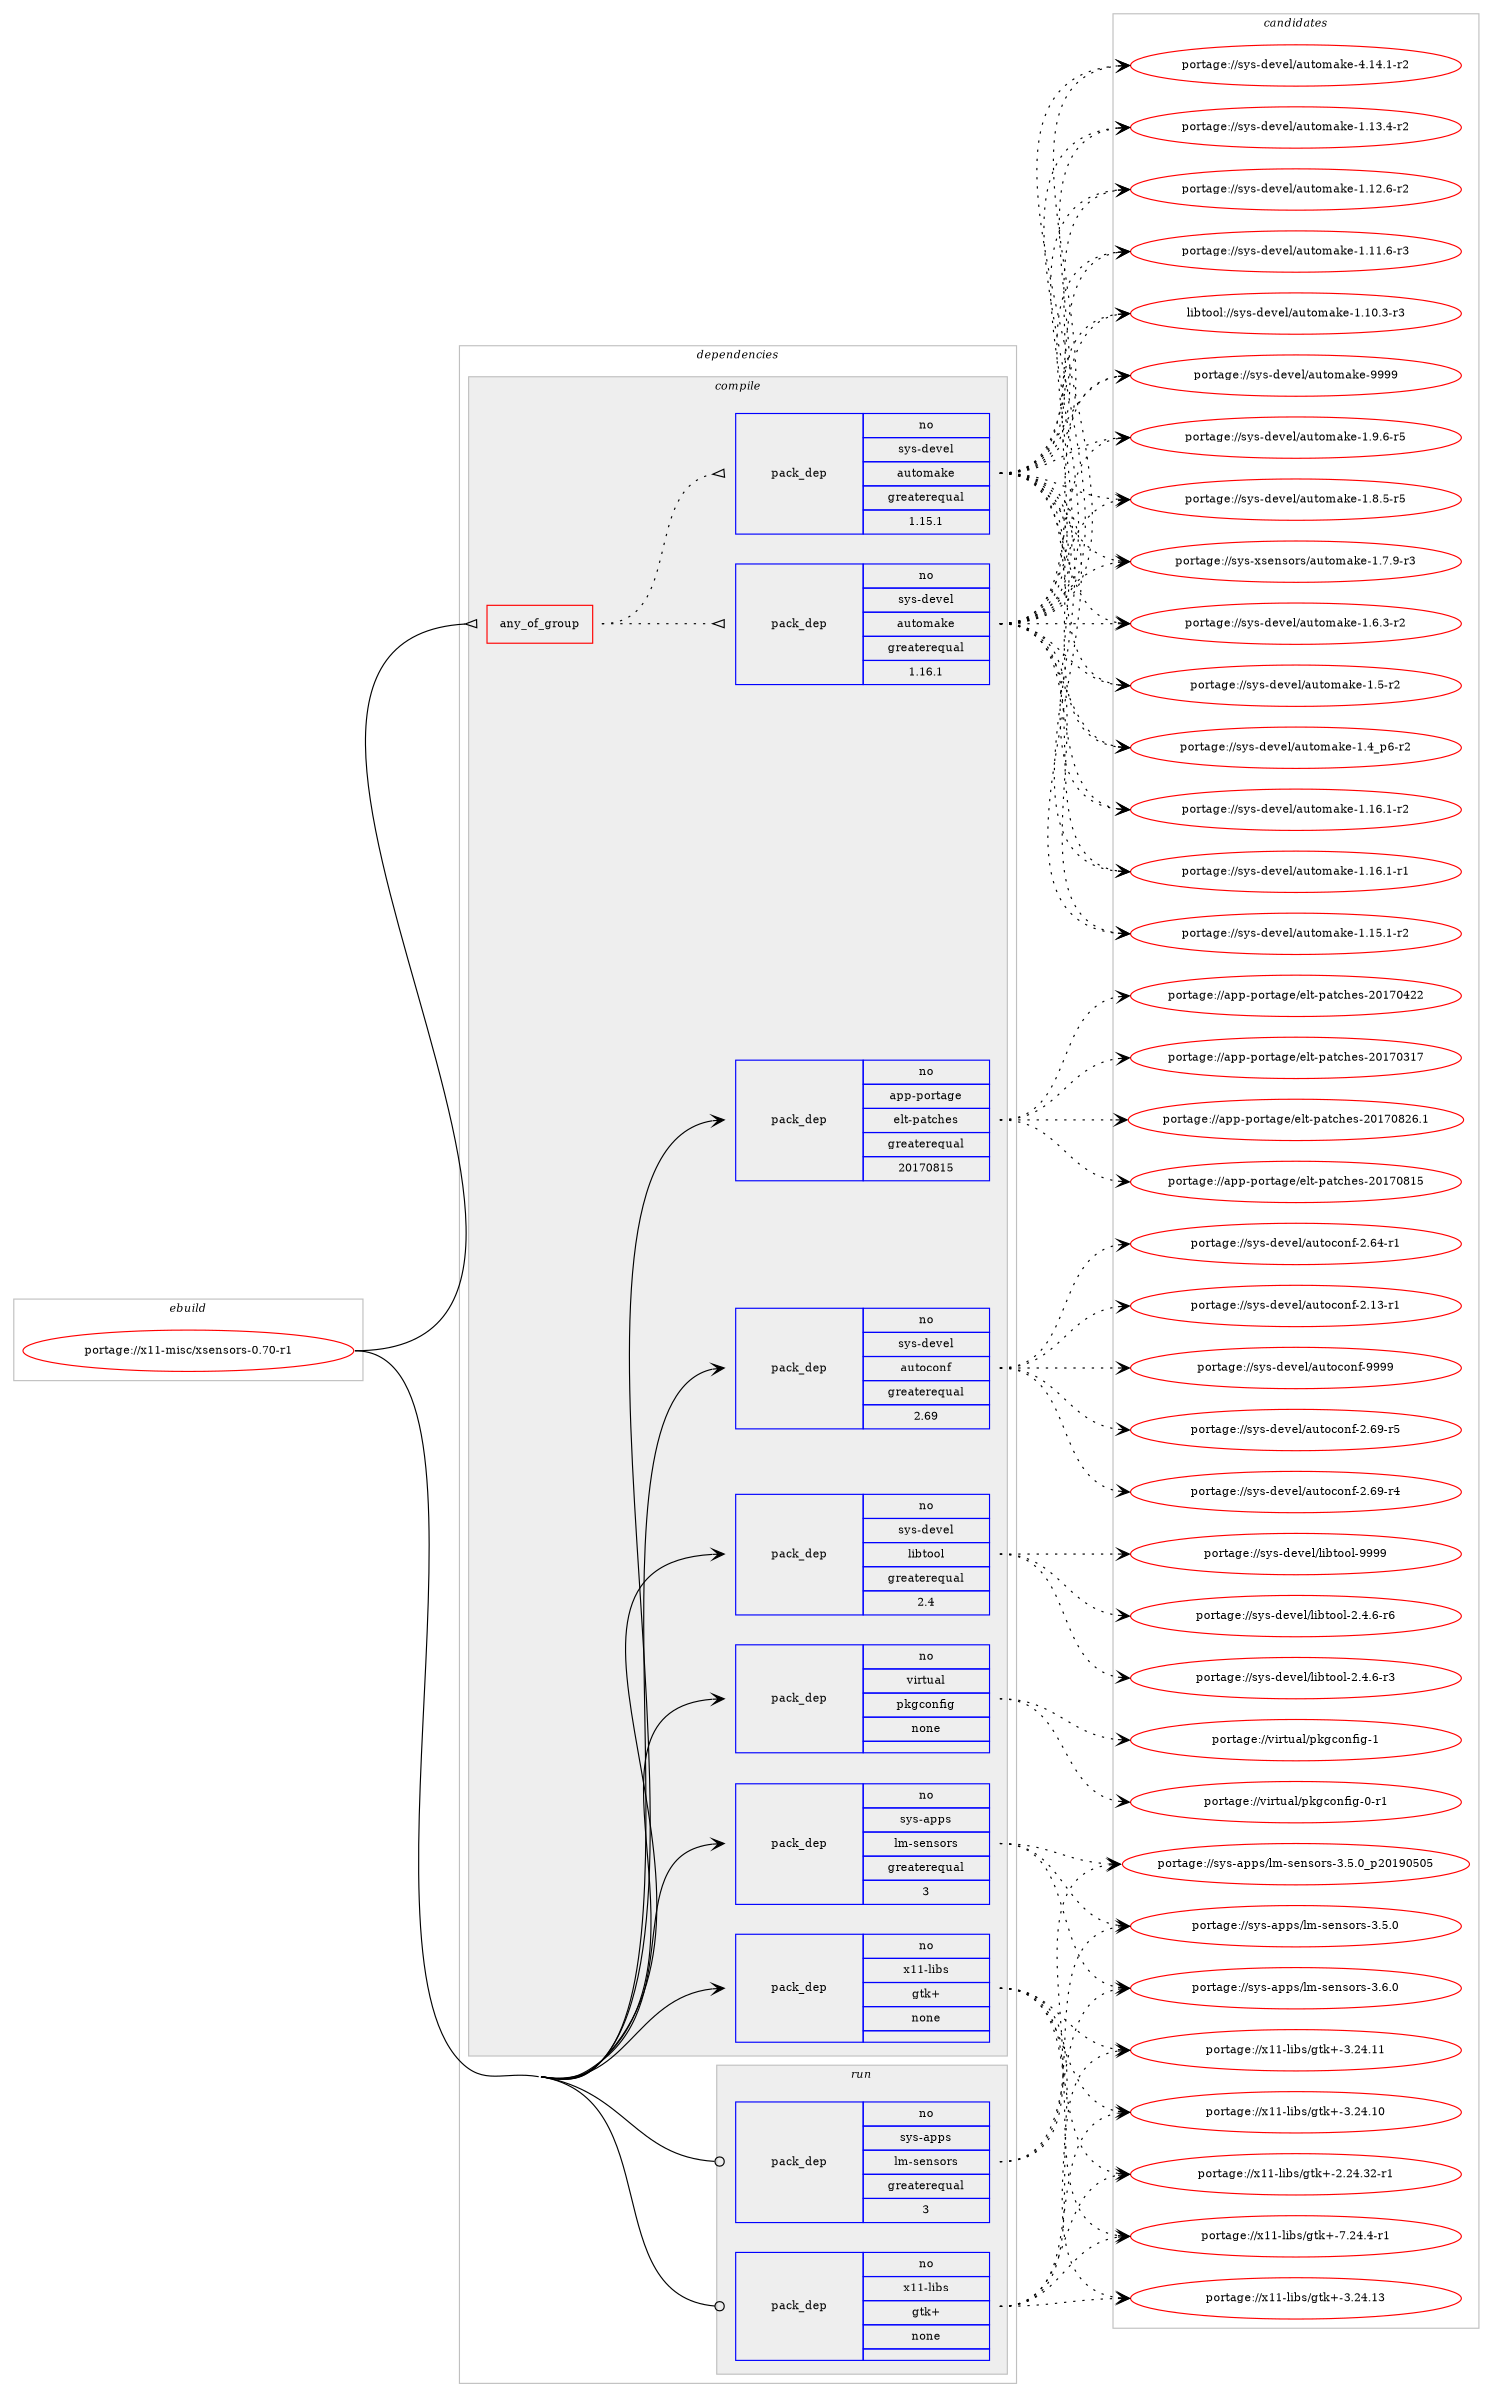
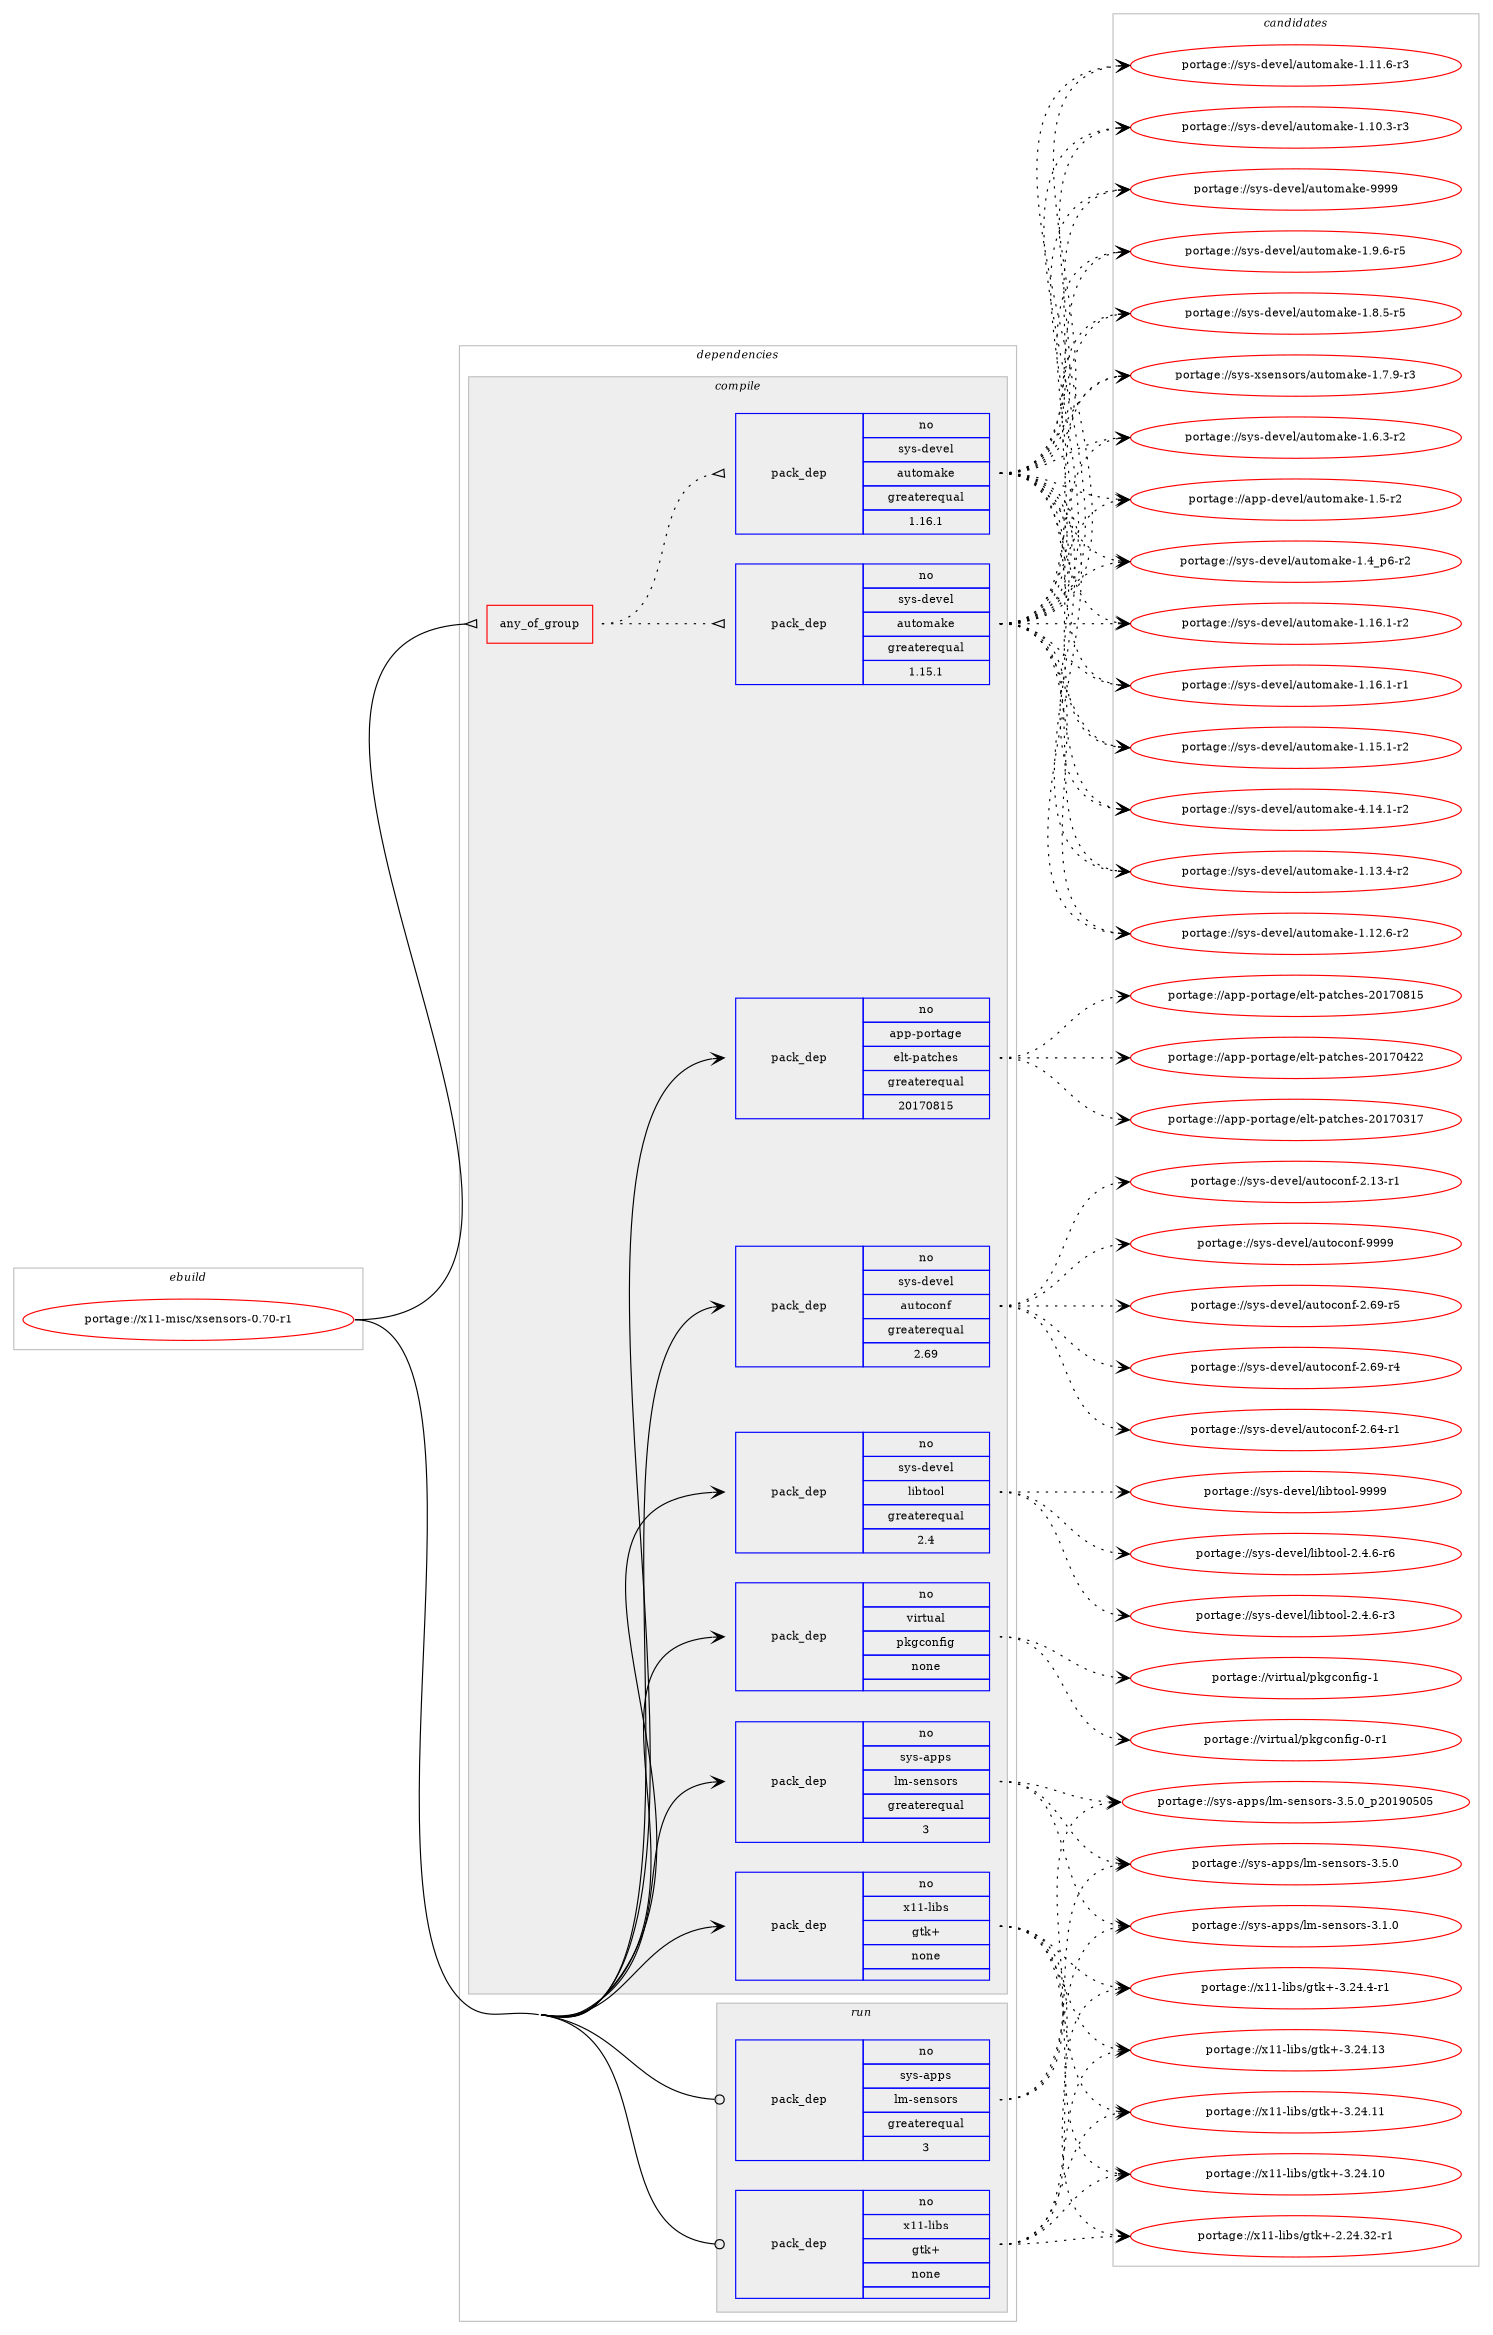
node "libtool://sys-devel/automake-1.10.3-r3": label "libtool://sys-devel/automake-1.10.3-r3" -> "portage://sys-devel/automake-1.10.3-r3"
node "portage://sys-devel/automake-1.5-r2": label "portage://sys-devel/automake-1.5-r2" -> "portage://app-devel/automake-1.5-r2"
node "portage://app-portage/elt-patches-20170826.1": removed
node "portage://sys-apps/lm-sensors-3.6.0": label "portage://sys-apps/lm-sensors-3.6.0" -> "portage://sys-apps/lm-sensors-3.1.0"
node "portage://x11-libs/gtk+-7.24.4-r1": label "portage://x11-libs/gtk+-7.24.4-r1" -> "portage://x11-libs/gtk+-3.24.4-r1"
